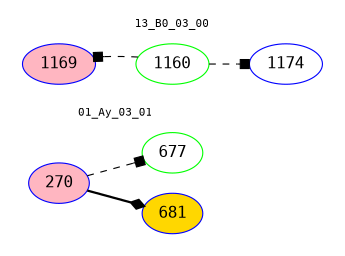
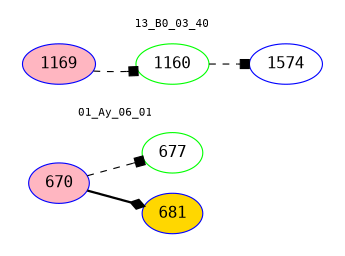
cluster "13_B0_03_00": label "13_B0_03_00" -> "13_B0_03_40"
edge "1160" -> "1169": reversed
node "1174": label "1174" -> "1574"
cluster "01_Ay_03_01": label "01_Ay_03_01" -> "01_Ay_06_01"
node "270": label "270" -> "670"
